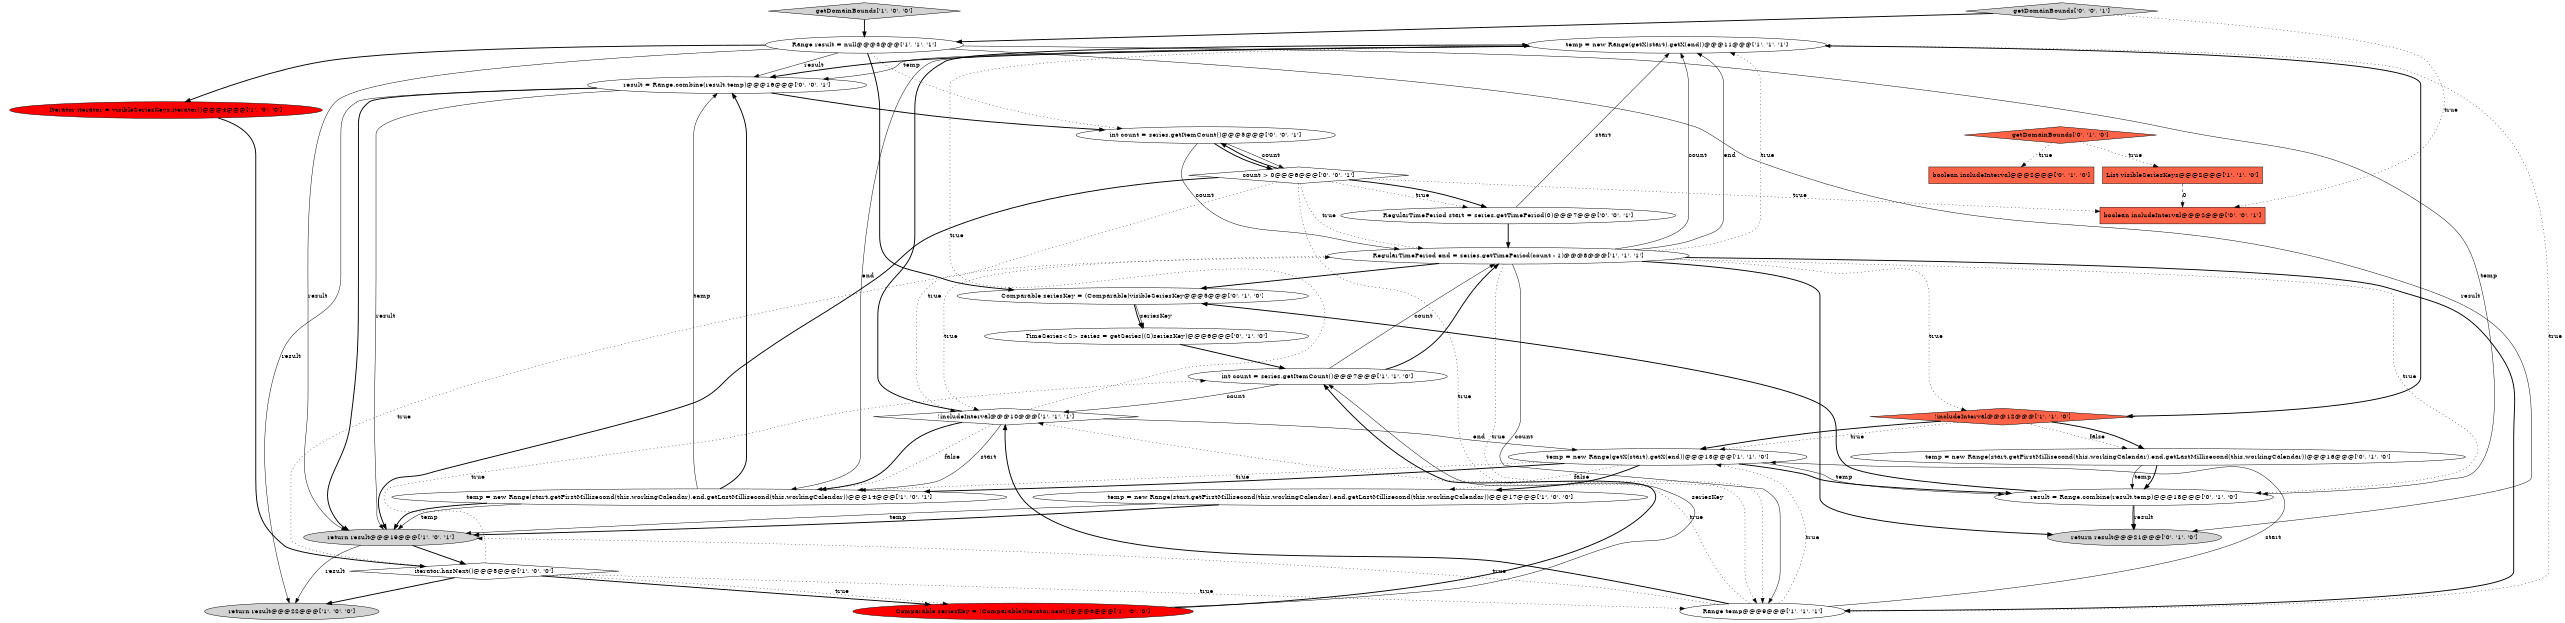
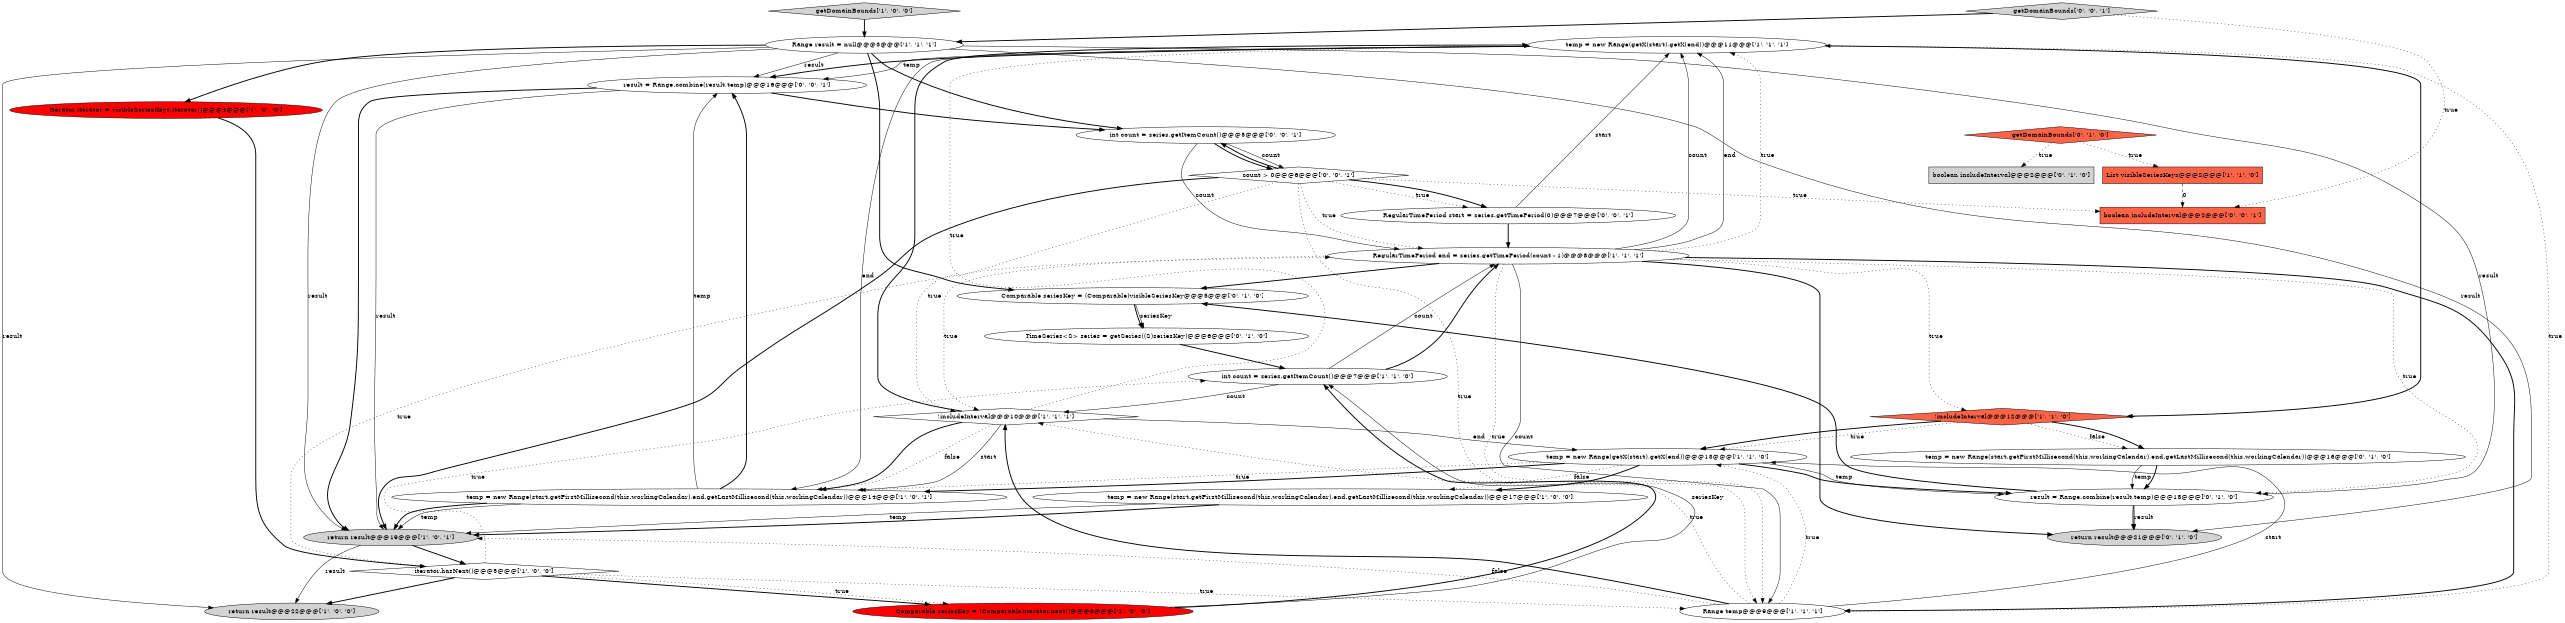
edge "Range result = null@@@3@@@['1', '1', '1']" -> "int count = series.getItemCount()@@@5@@@['0', '0', '1']": style dotted -> bold
node "boolean includeInterval@@@2@@@['0', '1', '0']": fillcolor tomato -> lightgray
edge "result = Range.combine(result,temp)@@@16@@@['0', '0', '1']" -> "return result@@@22@@@['1', '0', '0']": now "Range result = null@@@3@@@['1', '1', '1']" -> "return result@@@22@@@['1', '0', '0']"
edge "Range result = null@@@3@@@['1', '1', '1']" -> "result = Range.combine(result,temp)@@@18@@@['0', '1', '0']": label "temp" -> "result"
edge "Range temp@@@9@@@['1', '1', '1']" -> "return result@@@19@@@['1', '0', '1']": label "true" -> "false"
